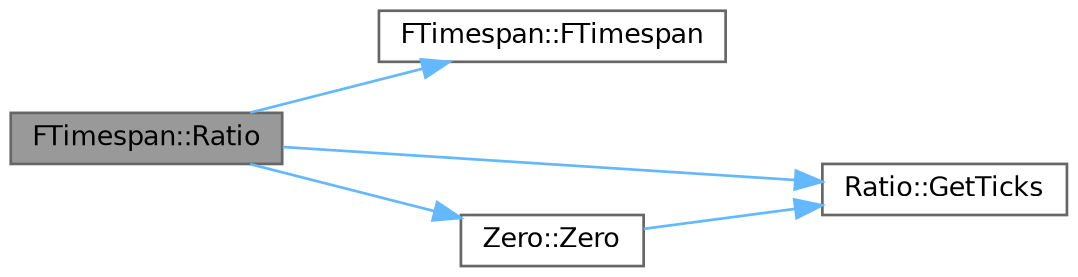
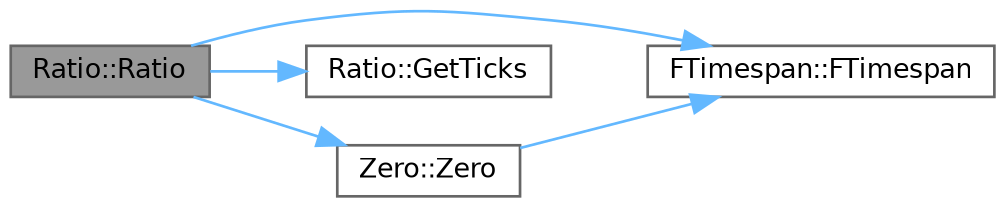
node "FTimespan::Ratio": label "FTimespan::Ratio" -> "Ratio::Ratio"
edge "Zero::Zero" -> "Ratio::GetTicks": now "Zero::Zero" -> "FTimespan::FTimespan"
